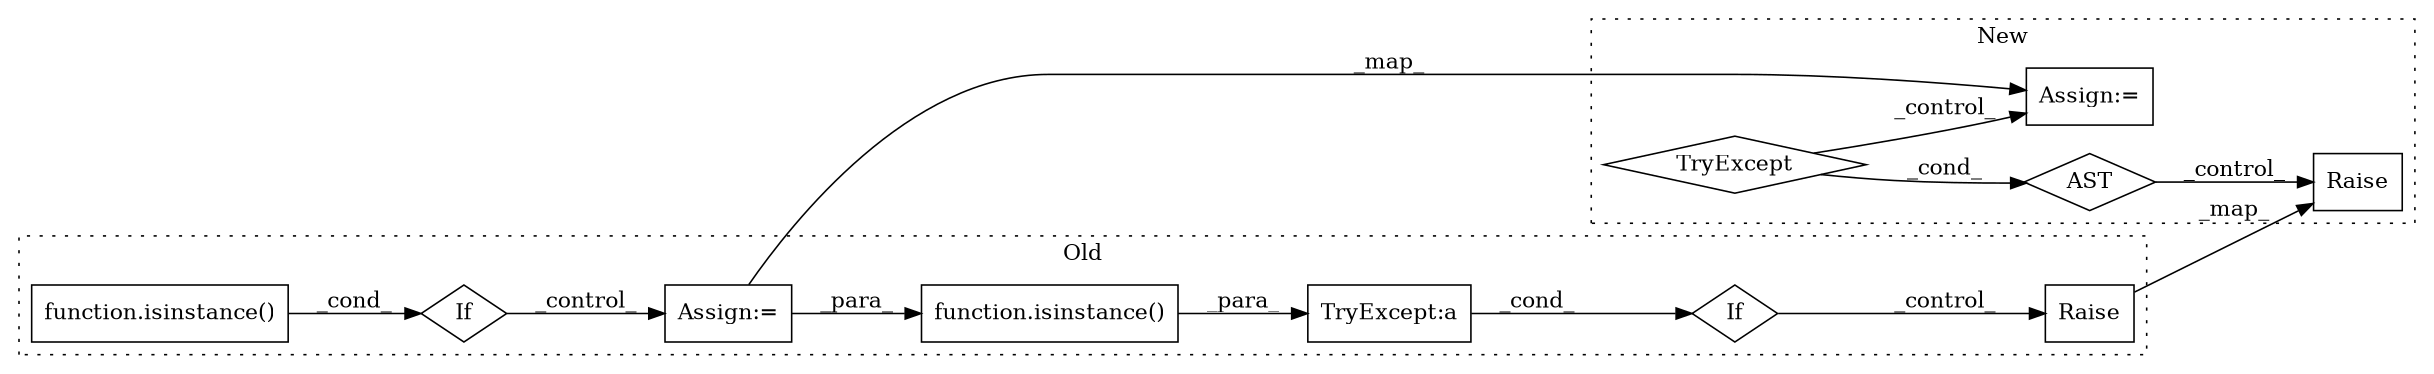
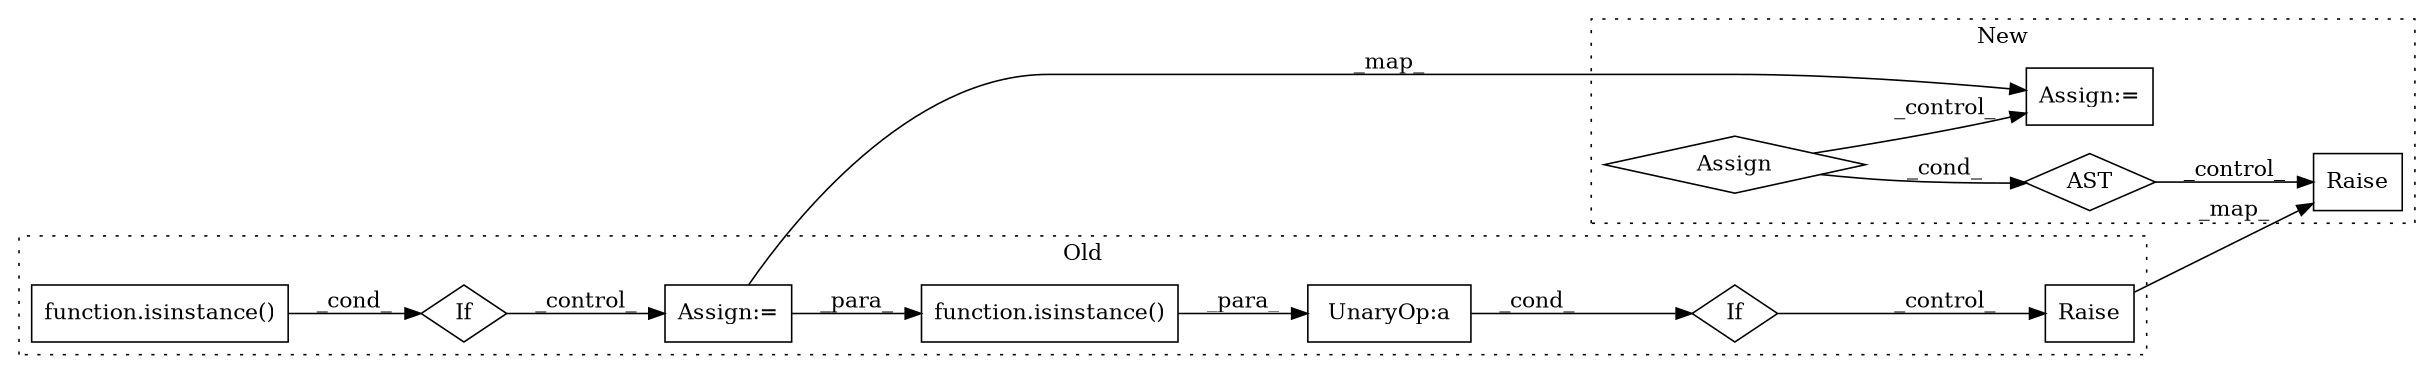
node "TryExcept": label "TryExcept" -> "Assign"
node "TryExcept:a": label "TryExcept:a" -> "UnaryOp:a"
